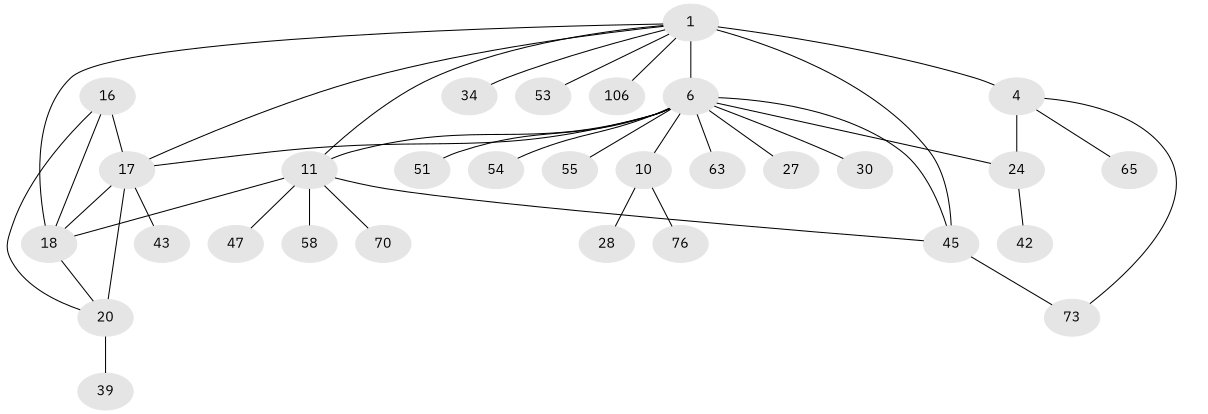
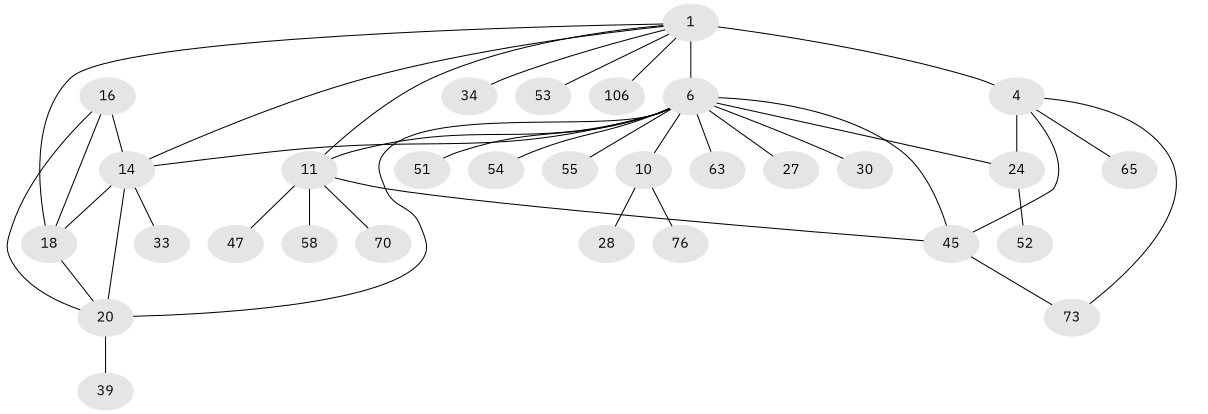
edge "1" -- "45": now "4" -- "45"
node "17": label "17" -> "14"
edge "11" -- "18": removed
edge "6" -- "20": added
node "43": label "43" -> "33"
node "42": label "42" -> "52"
